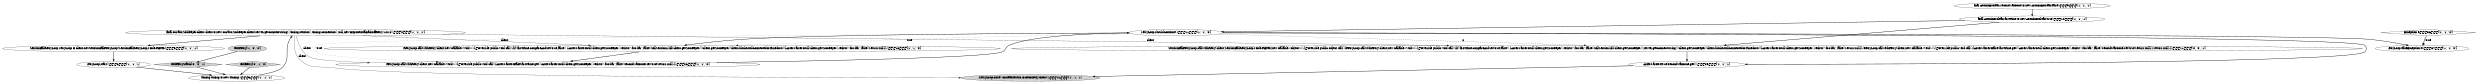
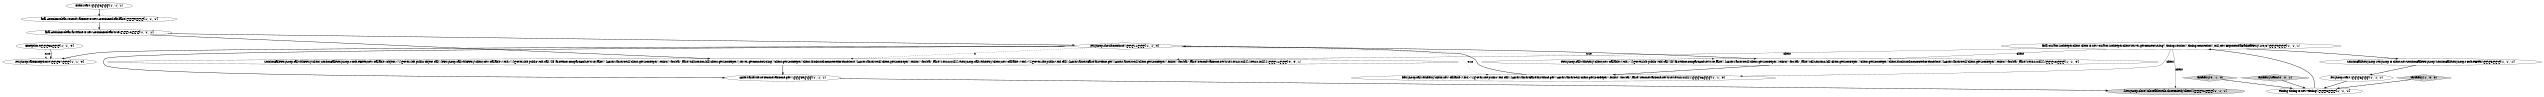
node "client.start()@@@8@@@['1', '1', '1']": added
node "retryLoop.shouldContinue()@@@11@@@['1', '1', '0']": shape ellipse -> diamond
node "Exception e@@@36@@@['1', '1', '0']": shape diamond -> ellipse
node "testRetry['1', '0', '0']": shape ellipse -> diamond
edge "testRetry['1', '0', '0']" -> "testRetryStatic['0', '0', '1']": now "testRetry['1', '0', '0']" -> "Timing timing = new Timing()@@@3@@@['1', '1', '1']"
